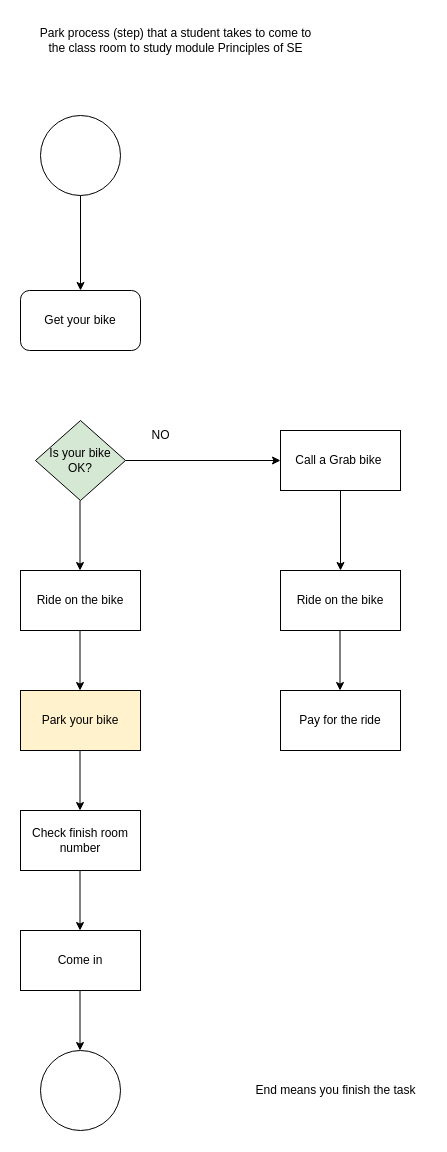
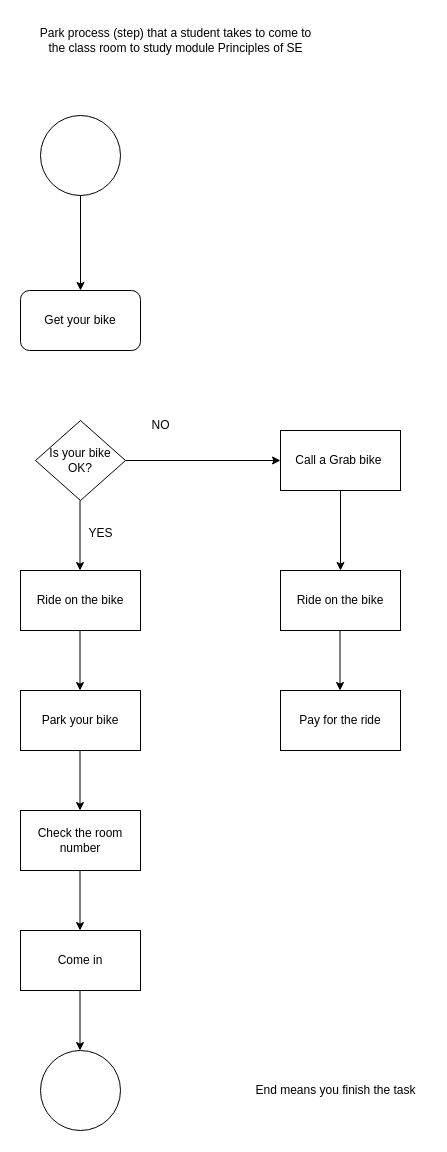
node "NO": moved (161, 436) -> (161, 426)
node "Is your bike OK?": fillcolor #d5e8d4 -> #ffffff
node "YES": added
node "Park your bike": fillcolor #fff2cc -> #ffffff
node "Check finish room number": label "Check finish room number" -> "Check the room number"
